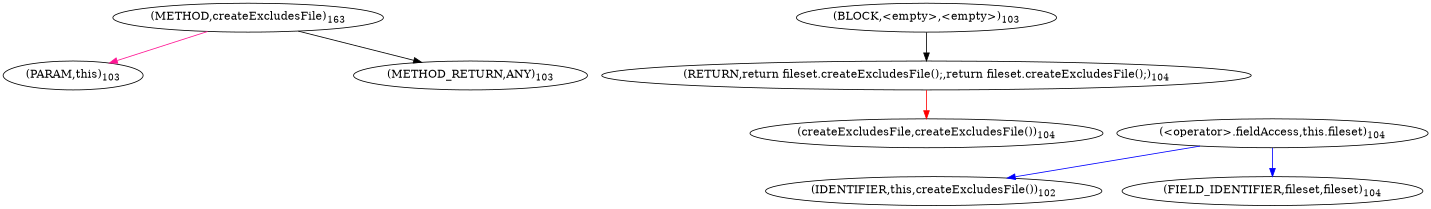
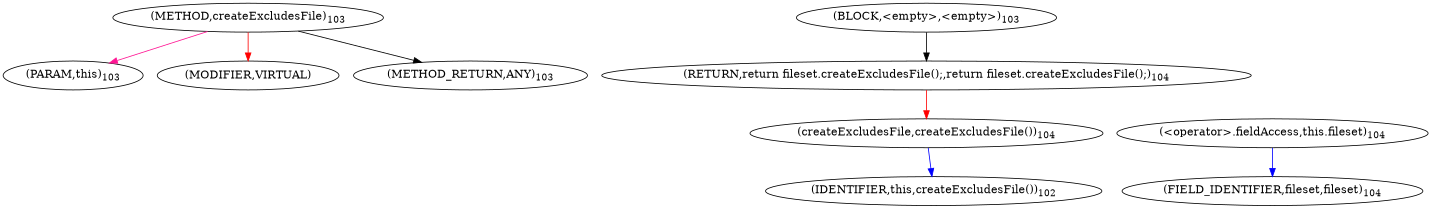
node "(METHOD,createExcludesFile)": text "163" -> "103"
node "(MODIFIER,VIRTUAL)": added
edge "(<operator>.fieldAccess,this.fileset)" -> "(IDENTIFIER,this,createExcludesFile())": now "(createExcludesFile,createExcludesFile())" -> "(IDENTIFIER,this,createExcludesFile())"
